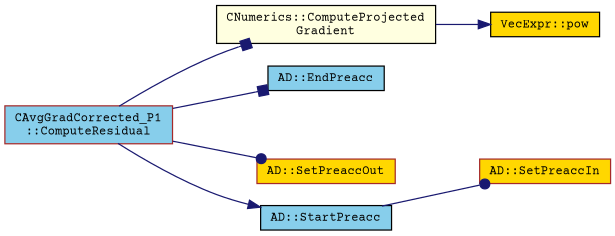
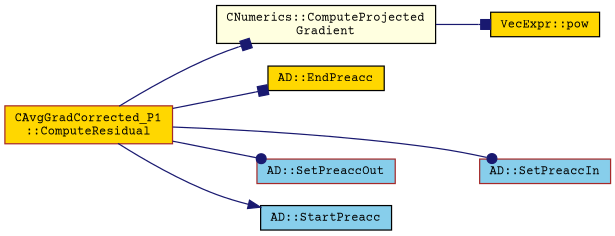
edge "CNumerics::ComputeProjected Gradient" -> "VecExpr::pow": arrowhead normal -> box
node "AD::EndPreacc": fillcolor skyblue -> gold
node "CAvgGradCorrected_P1 ::ComputeResidual": fillcolor skyblue -> gold
node "AD::SetPreaccOut": fillcolor gold -> skyblue
node "AD::SetPreaccIn": fillcolor gold -> skyblue
edge "AD::StartPreacc" -> "AD::SetPreaccIn": now "CAvgGradCorrected_P1 ::ComputeResidual" -> "AD::SetPreaccIn"
